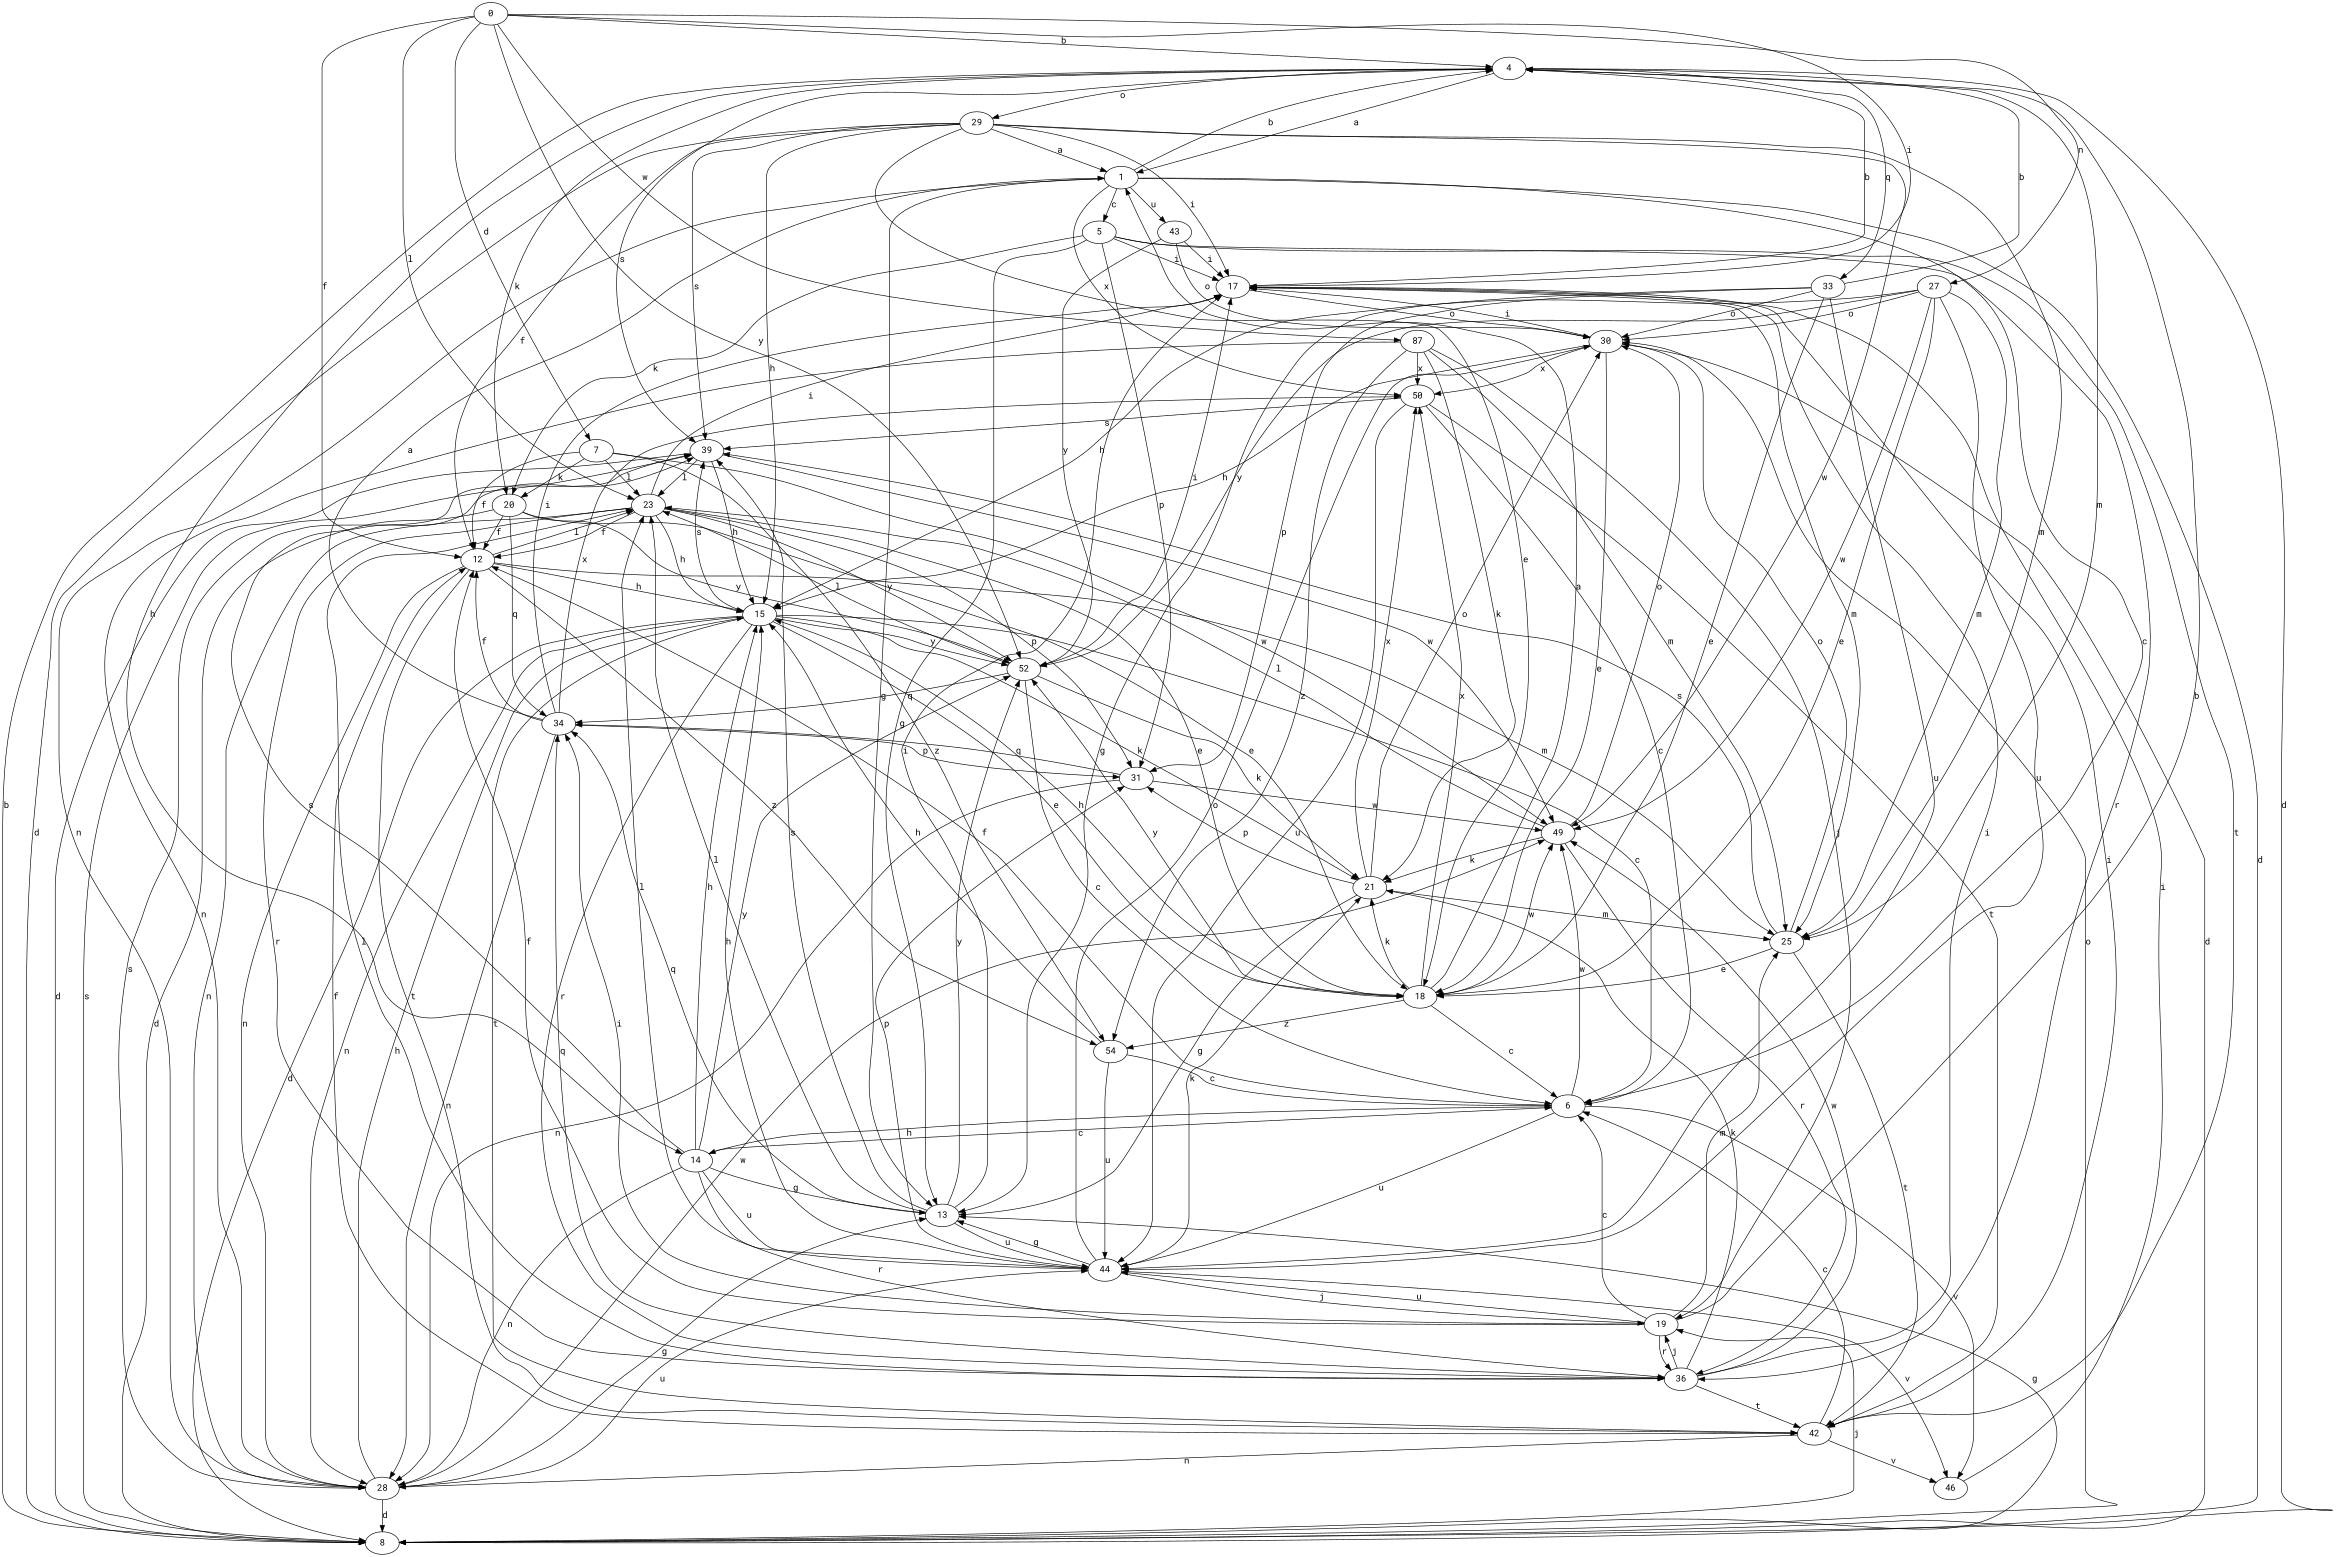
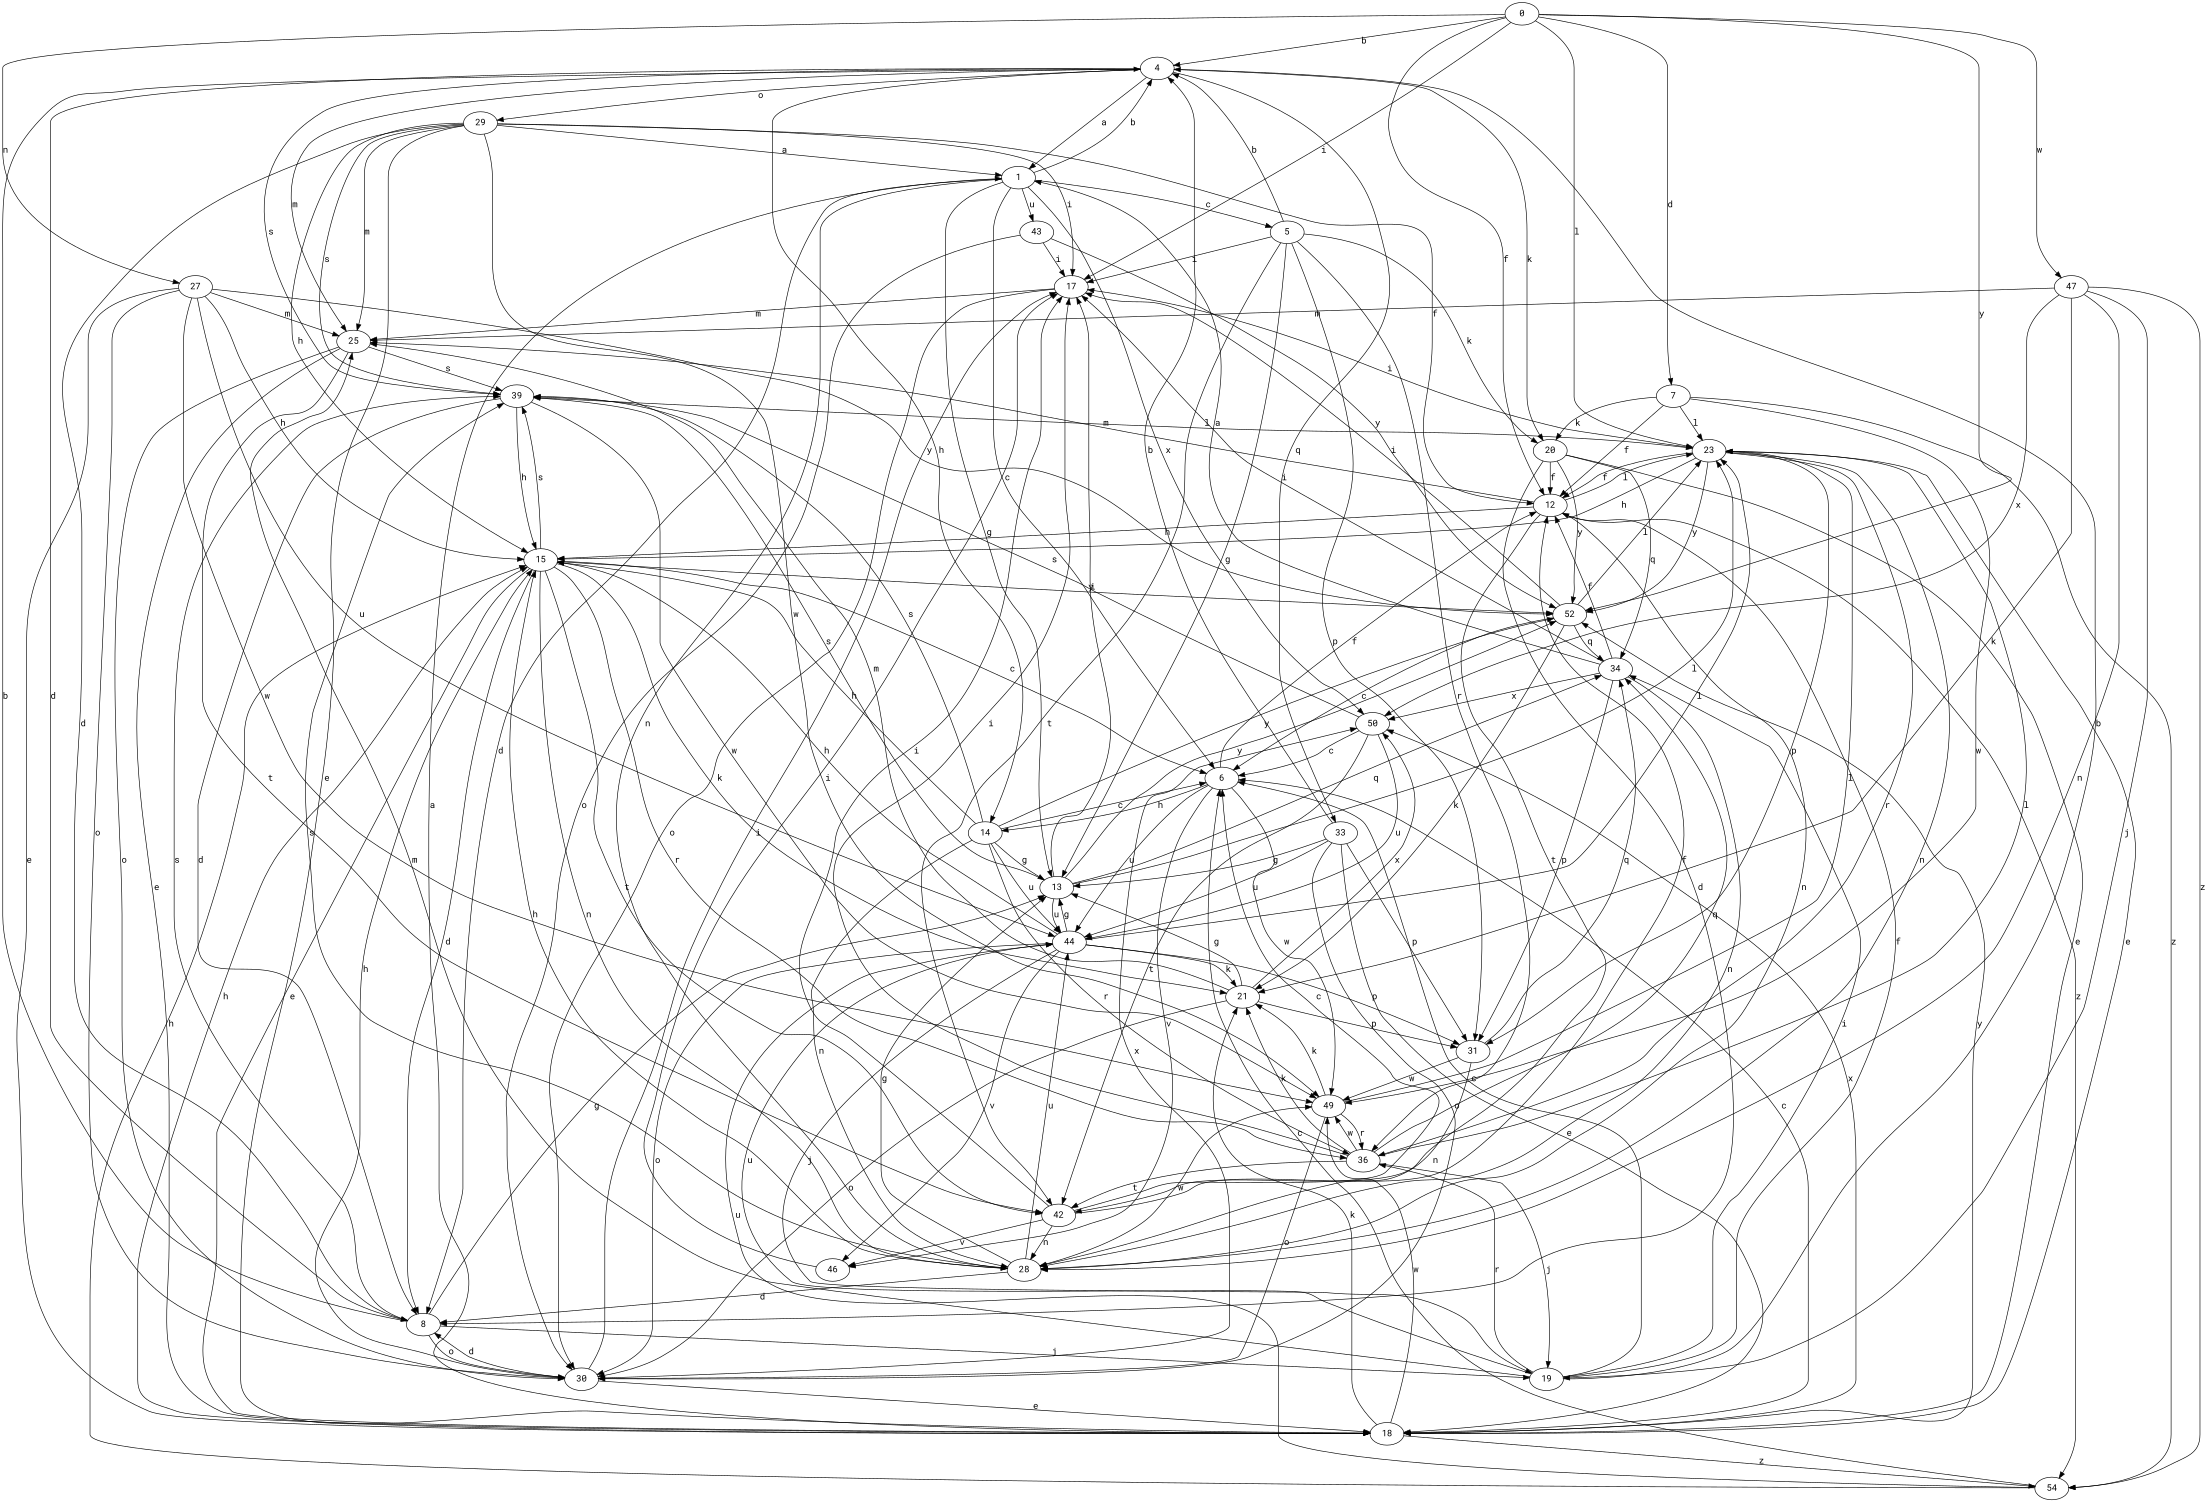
edge "17" -> "4": now "5" -> "4"
node "87": label "87" -> "47"
